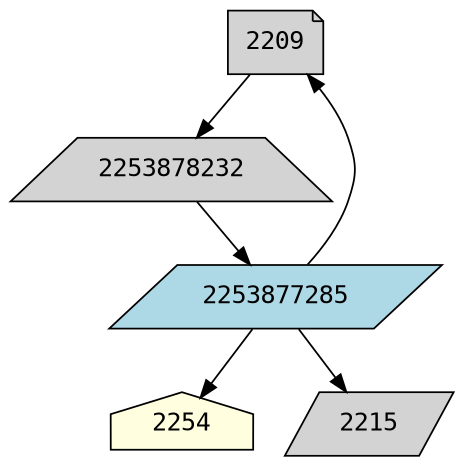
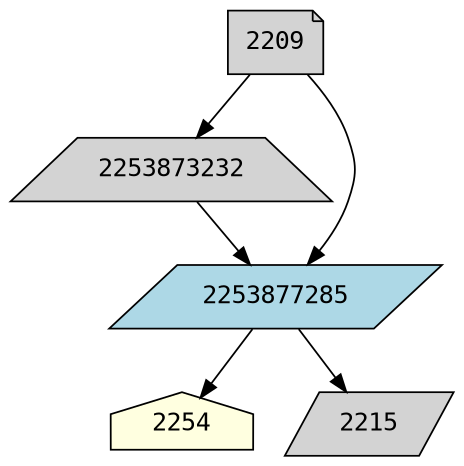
node "2253878232": label "2253878232" -> "2253873232"
edge "2253877285" -> "2209": reversed
